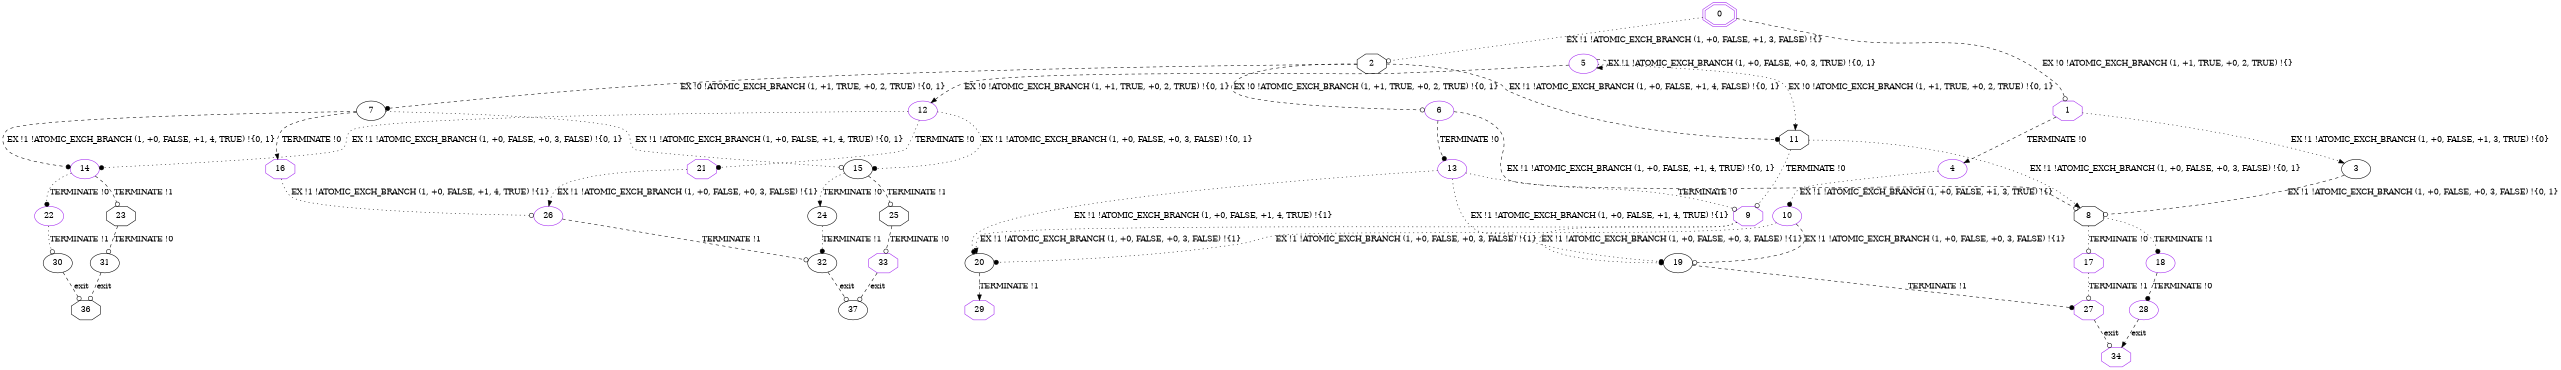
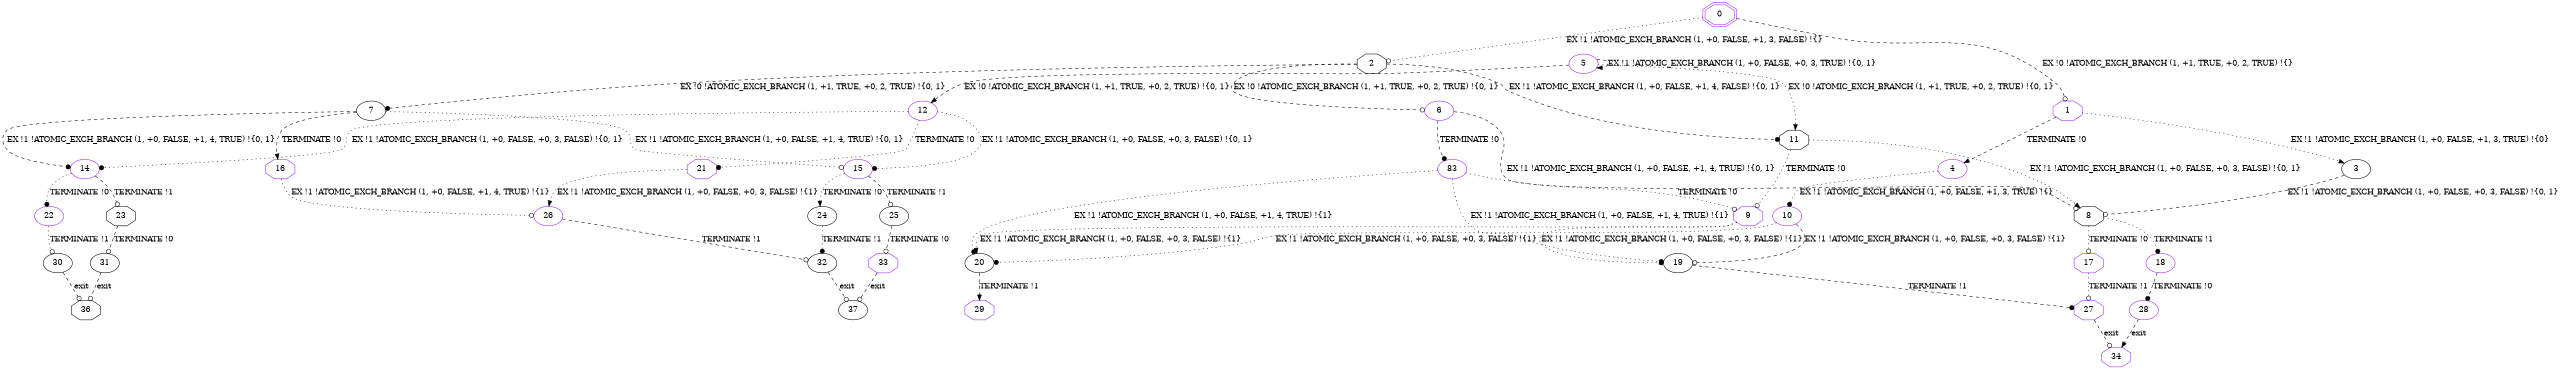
node "15": color black -> purple
node "13": label "13" -> "83"
node "25": shape octagon -> ellipse
